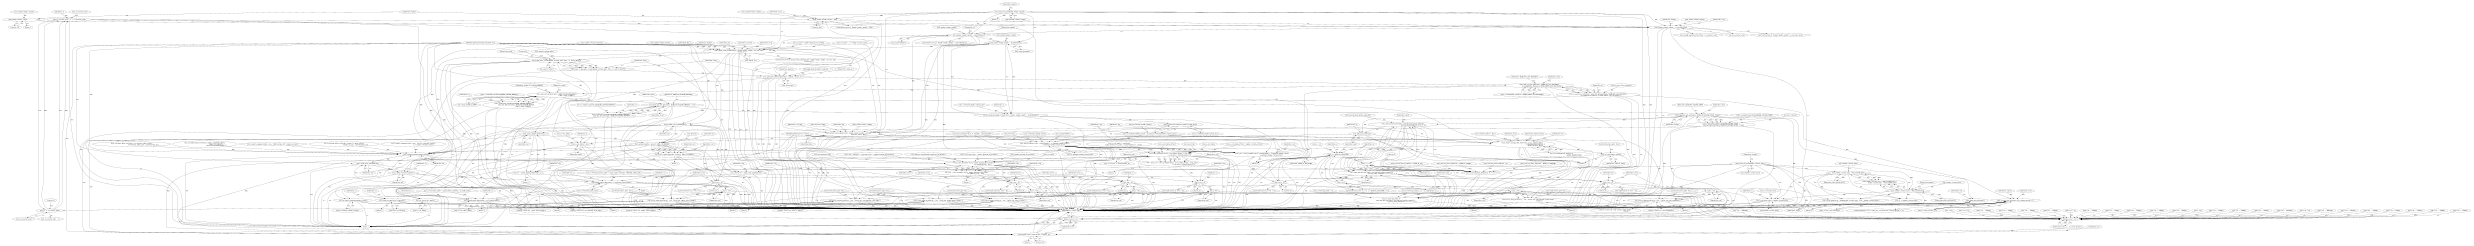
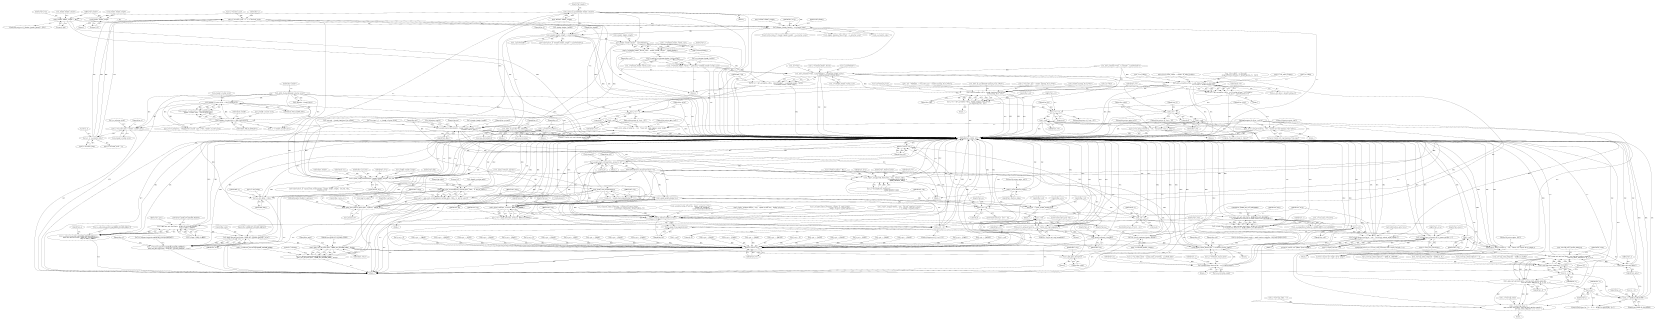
edge "(MethodParameterIn,BlockDriverState *bs)" -> "(Call,qcow2_check_refcounts(bs, &result, 0))": reversed
